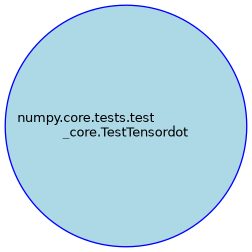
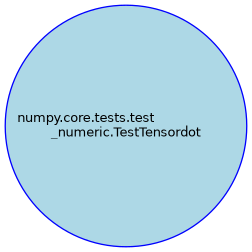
node "numpy.core.tests.test _core.TestTensordot": label "numpy.core.tests.test _core.TestTensordot" -> "numpy.core.tests.test _numeric.TestTensordot"
